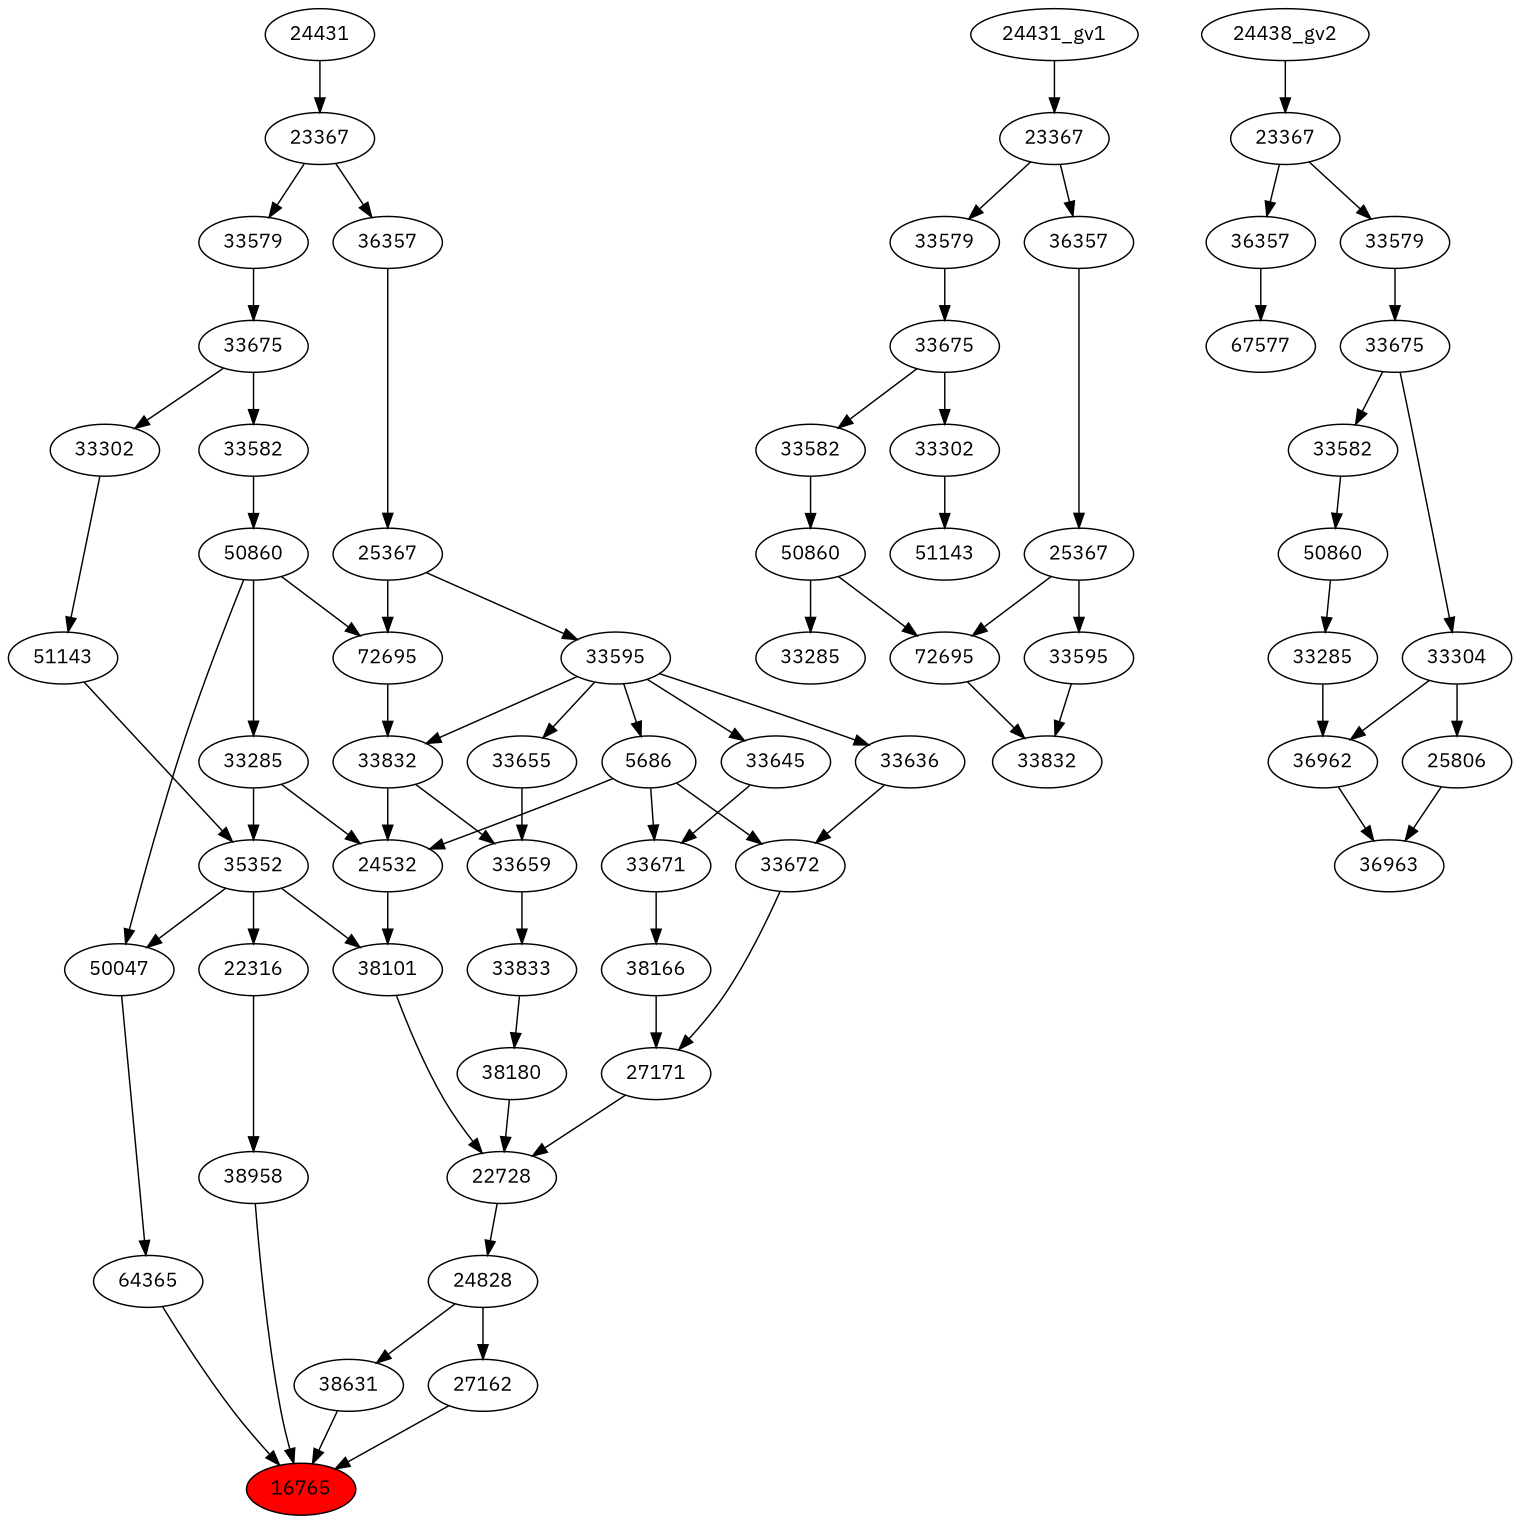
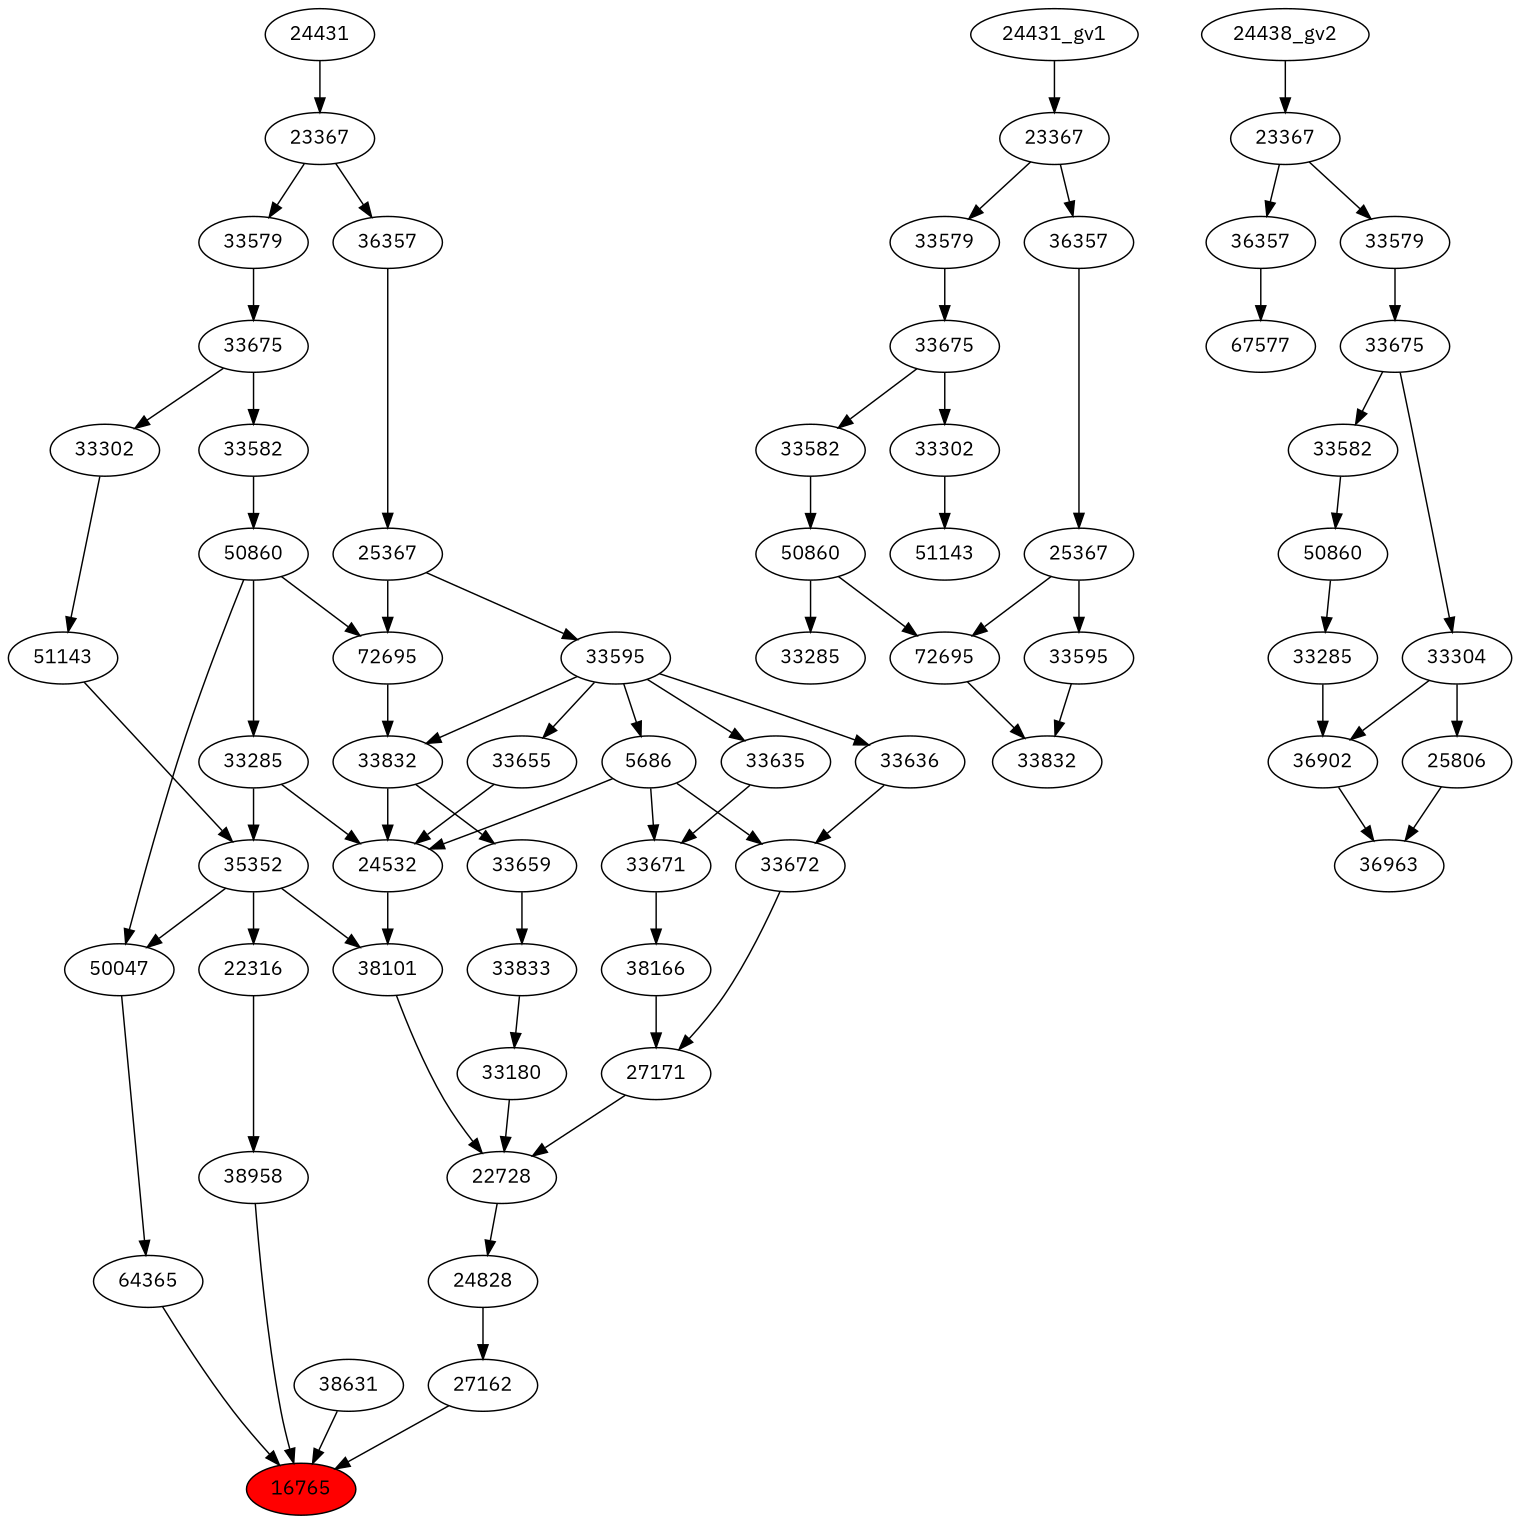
node "33645": label "33645" -> "33635"
node "36962": label "36962" -> "36902"
edge "33655" -> "33659": now "33655" -> "24532"
node "38180": label "38180" -> "33180"
edge "24828" -> "38631": removed
